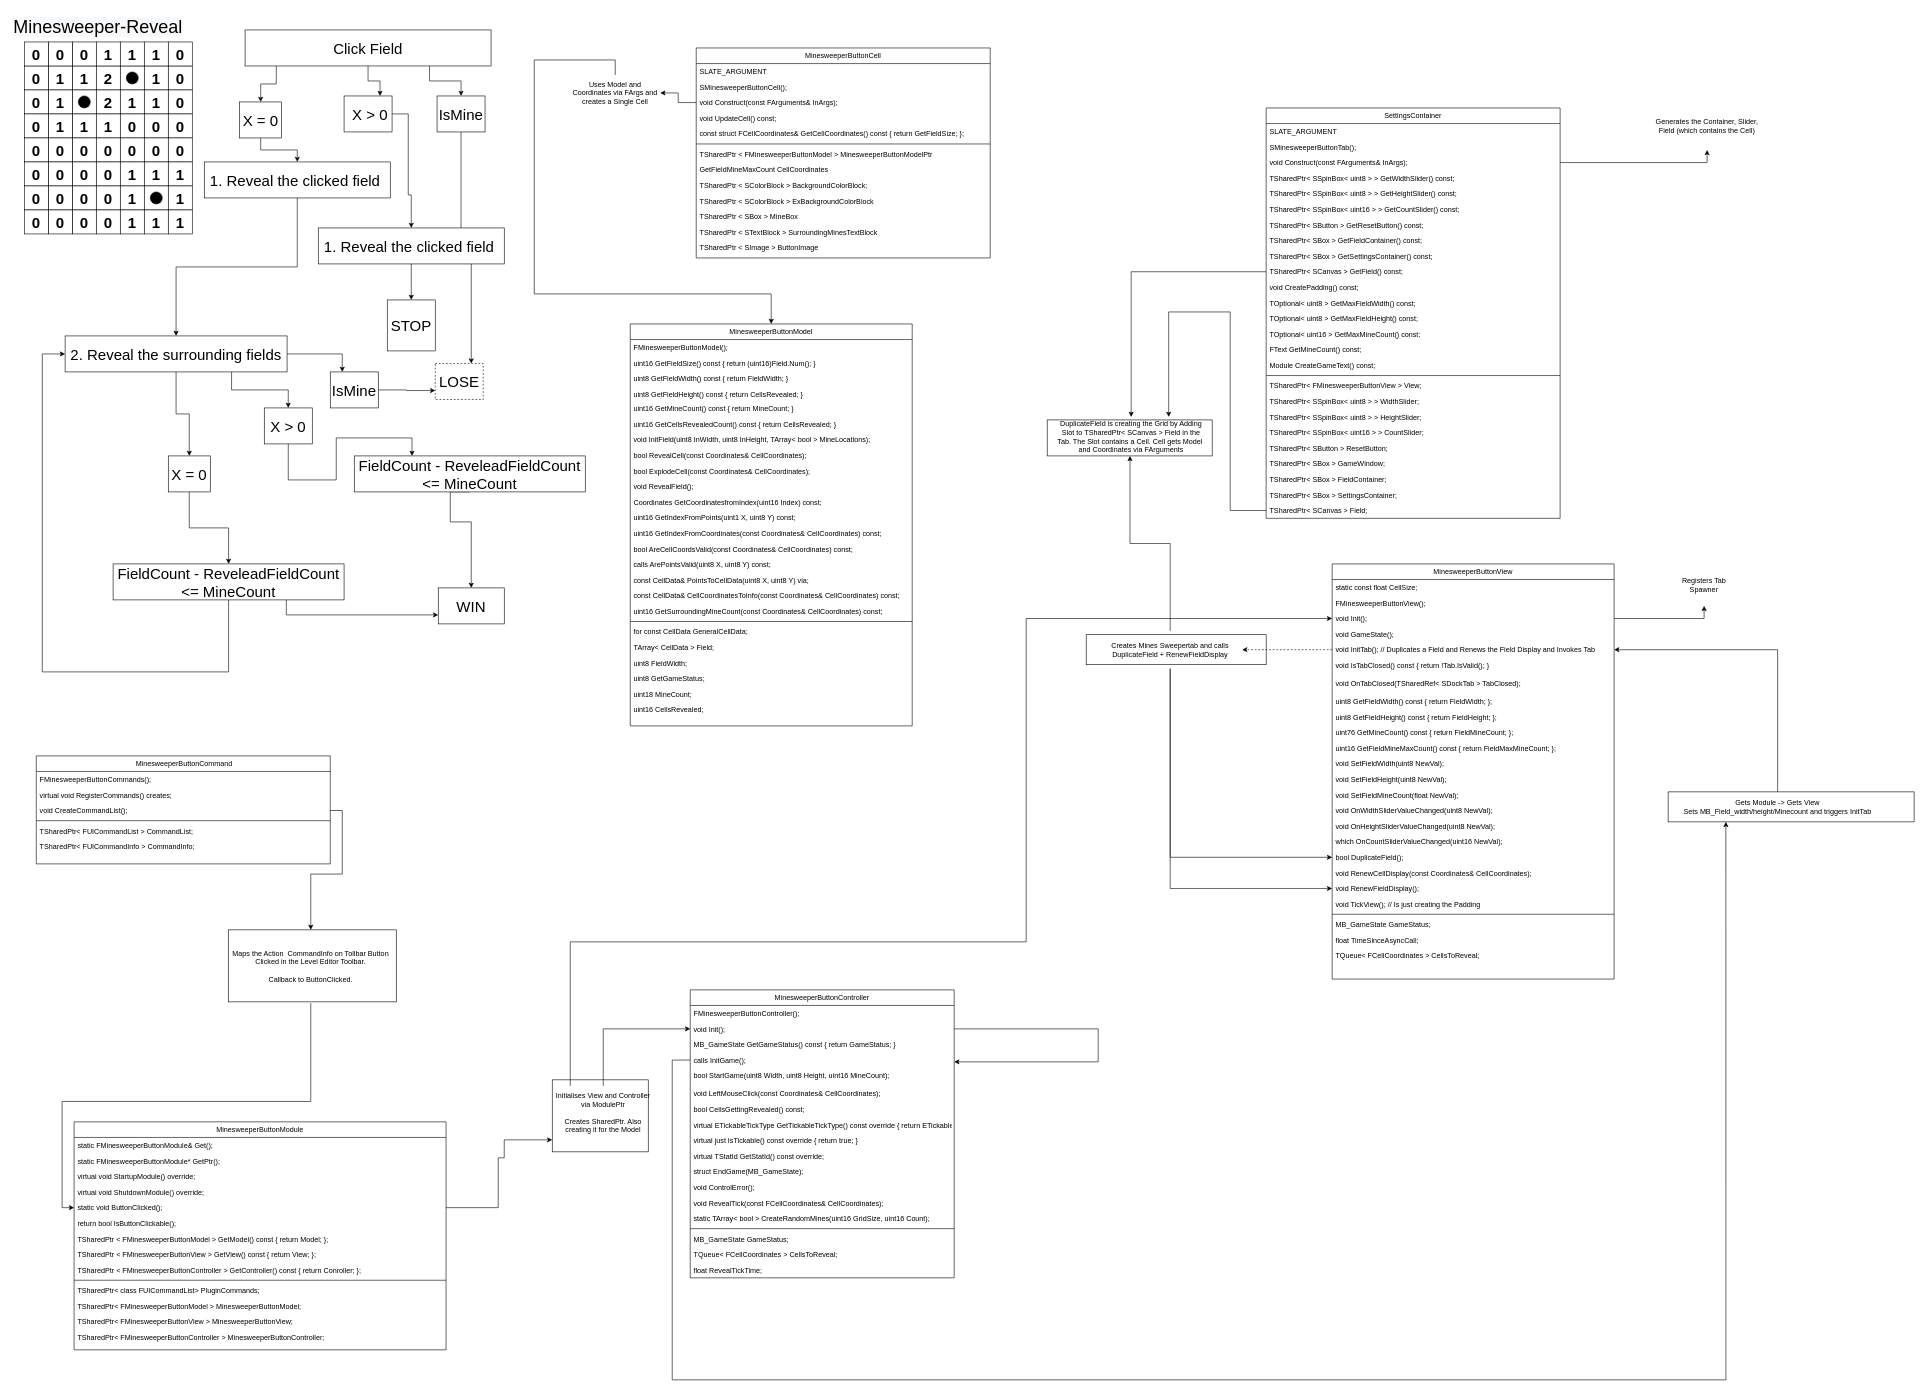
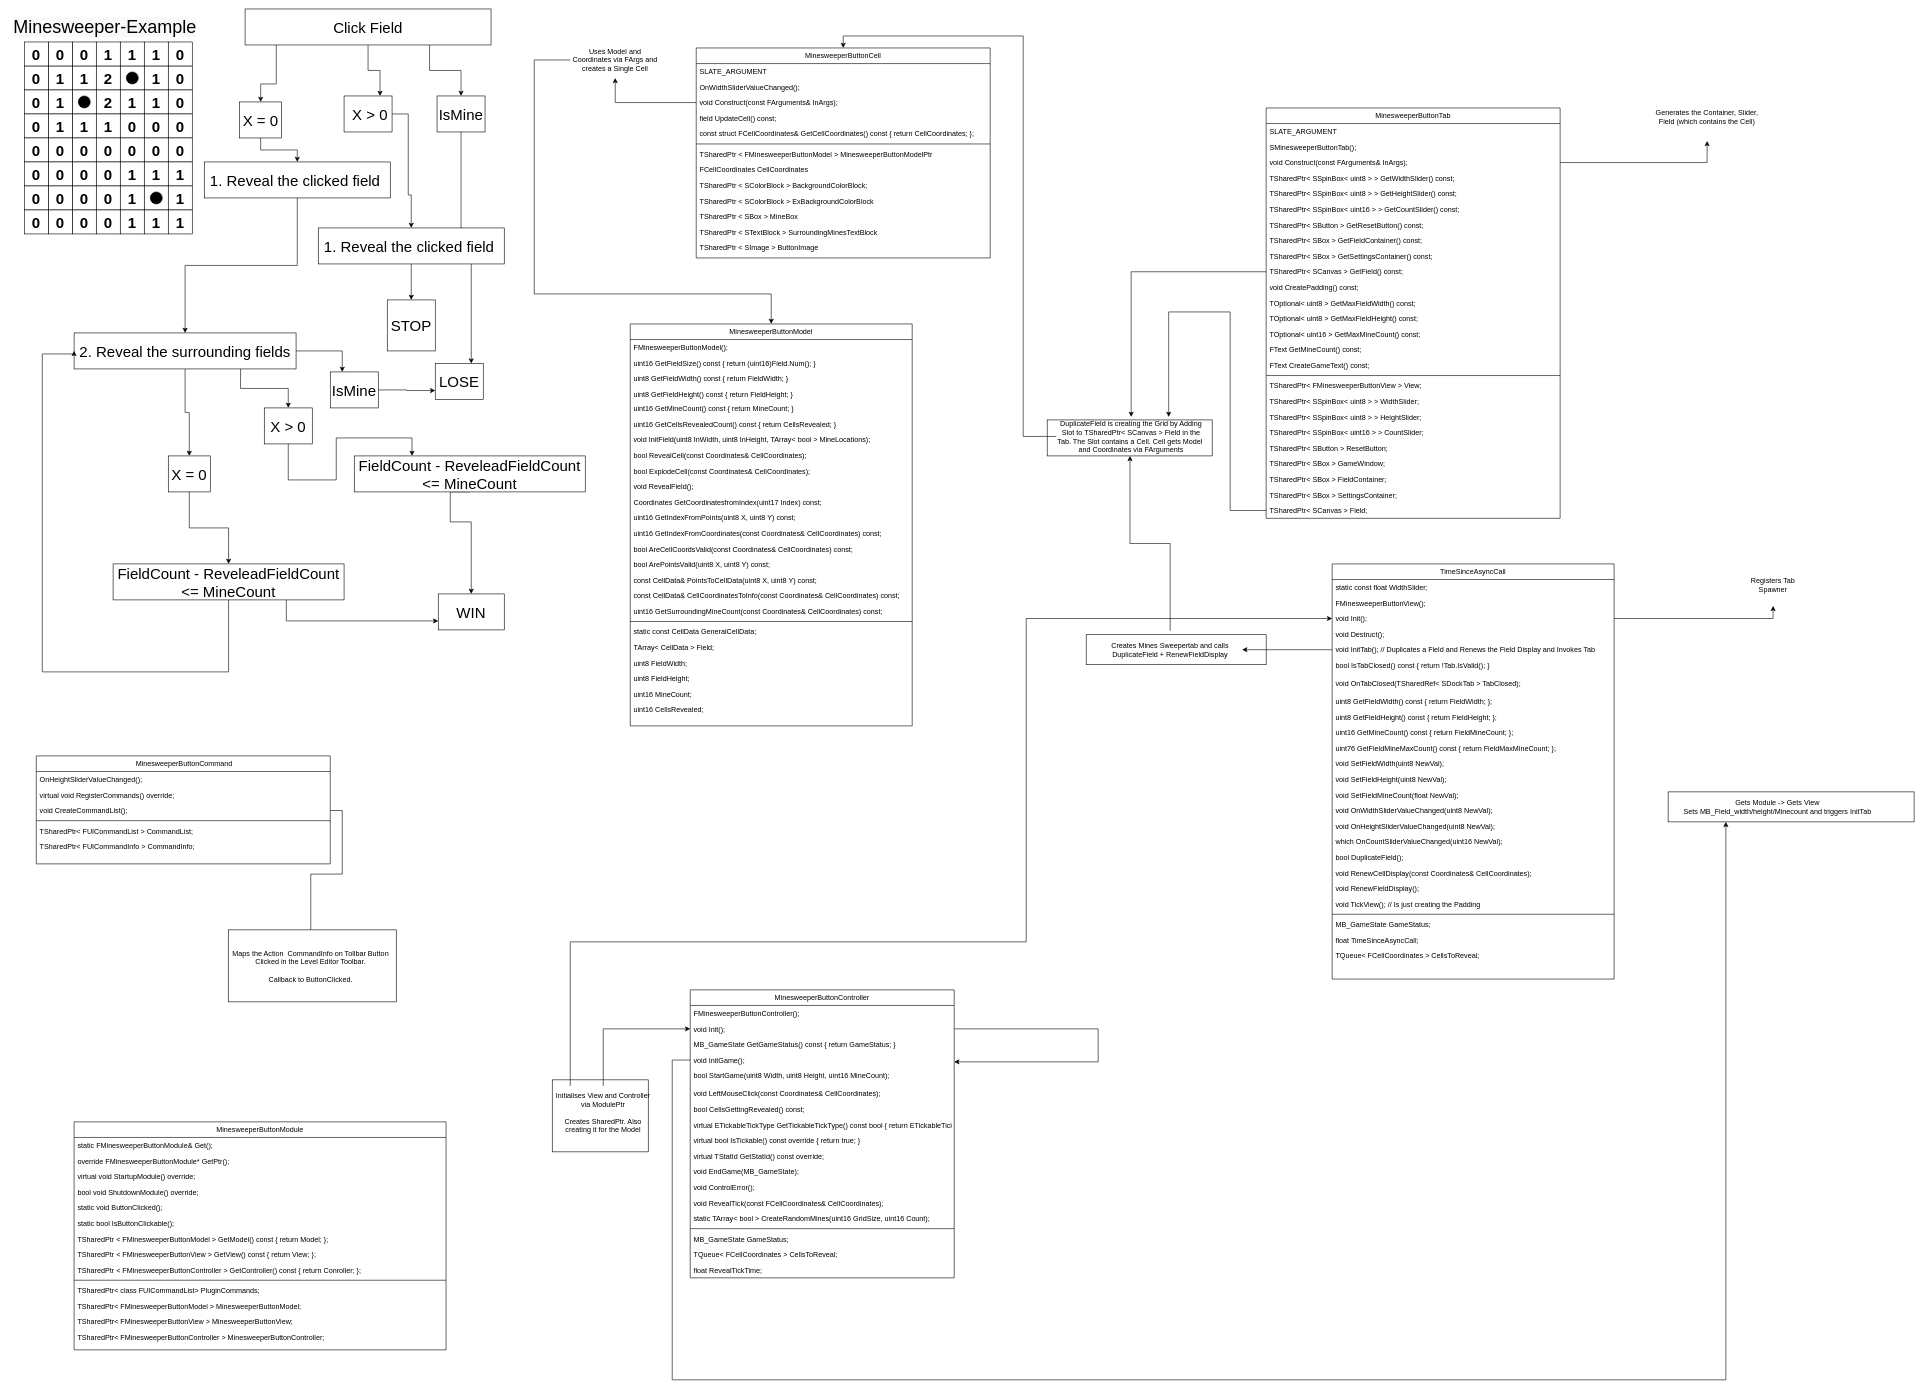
node "Minesweeper-Reveal": label "Minesweeper-Reveal" -> "Minesweeper-Example"
node "Click Field": moved (368, 48) -> (368, 27)
node "SMinesweeperButtonCell();": label "SMinesweeperButtonCell();" -> "OnWidthSliderValueChanged();"
node "Uses Model and Coordinates via FArgs and creates a Single Cell": moved (615, 93) -> (615, 60)
node "SettingsContainer": label "SettingsContainer" -> "MinesweeperButtonTab"
node "void UpdateCell() const;": label "void UpdateCell() const;" -> "field UpdateCell() const;"
node "Generates the Container, Slider, Field (which contains the Cell)": moved (1707, 126) -> (1707, 117)
node "const struct FCellCoordinates& GetCellCoordinates() const { return GetFieldSize; };": label "const struct FCellCoordinates& GetCellCoordinates() const { return GetFieldSize; };" -> "const struct FCellCoordinates& GetCellCoordinates() const { return CellCoordinates; };"
node "GetFieldMineMaxCount CellCoordinates": label "GetFieldMineMaxCount CellCoordinates" -> "FCellCoordinates CellCoordinates"
node "2. Reveal the surrounding fields": moved (176, 354) -> (185, 351)
node "Module CreateGameText() const;": label "Module CreateGameText() const;" -> "FText CreateGameText() const;"
node "LOSE": style dashed -> solid
node "uint8 GetFieldHeight() const { return CellsRevealed; }": label "uint8 GetFieldHeight() const { return CellsRevealed; }" -> "uint8 GetFieldHeight() const { return FieldHeight; }"
edge "DuplicateField is creating the Grid by Adding Slot to TSharedPtr< SCanvas > Field in the Tab. The Slot contains a Cell. Cell gets Model and Coordinates via FArguments" -> "MinesweeperButtonCell": added
node "Coordinates GetCoordinatesfromIndex(uint16 Index) const;": label "Coordinates GetCoordinatesfromIndex(uint16 Index) const;" -> "Coordinates GetCoordinatesfromIndex(uint17 Index) const;"
node "uint16 GetIndexFromPoints(uint1 X, uint8 Y) const;": label "uint16 GetIndexFromPoints(uint1 X, uint8 Y) const;" -> "uint16 GetIndexFromPoints(uint8 X, uint8 Y) const;"
node "calls ArePointsValid(uint8 X, uint8 Y) const;": label "calls ArePointsValid(uint8 X, uint8 Y) const;" -> "bool ArePointsValid(uint8 X, uint8 Y) const;"
node "MinesweeperButtonView": label "MinesweeperButtonView" -> "TimeSinceAsyncCall"
node "const CellData& PointsToCellData(uint8 X, uint8 Y) via;": label "const CellData& PointsToCellData(uint8 X, uint8 Y) via;" -> "const CellData& PointsToCellData(uint8 X, uint8 Y) const;"
node "Registers Tab Spawner": moved (1704, 585) -> (1773, 585)
node "static const float CellSize;": label "static const float CellSize;" -> "static const float WidthSlider;"
node "WIN": moved (471, 606) -> (471, 612)
node "for const CellData GeneralCellData;": label "for const CellData GeneralCellData;" -> "static const CellData GeneralCellData;"
node "void GameState();": label "void GameState();" -> "void Destruct();"
edge "void InitTab(); // Duplicates a Field and Renews the Field Display and Invokes Tab" -> "Creates Mines Sweepertab and calls DuplicateField + RenewFieldDisplay": style dashed -> solid
node "void IsTabClosed() const { return !Tab.IsValid(); }": label "void IsTabClosed() const { return !Tab.IsValid(); }" -> "bool IsTabClosed() const { return !Tab.IsValid(); }"
node "uint8 GetGameStatus;": label "uint8 GetGameStatus;" -> "uint8 FieldHeight;"
node "uint18 MineCount;": label "uint18 MineCount;" -> "uint16 MineCount;"
edge "Gets Module -> Gets View Sets MB_Field_width/height/Minecount and triggers InitTab" -> "void InitTab(); // Duplicates a Field and Renews the Field Display and Invokes Tab": removed
node "uint76 GetMineCount() const { return FieldMineCount; };": label "uint76 GetMineCount() const { return FieldMineCount; };" -> "uint16 GetMineCount() const { return FieldMineCount; };"
node "uint16 GetFieldMineMaxCount() const { return FieldMaxMineCount; };": label "uint16 GetFieldMineMaxCount() const { return FieldMaxMineCount; };" -> "uint76 GetFieldMineMaxCount() const { return FieldMaxMineCount; };"
node "FMinesweeperButtonCommands();": label "FMinesweeperButtonCommands();" -> "OnHeightSliderValueChanged();"
node "virtual void RegisterCommands() creates;": label "virtual void RegisterCommands() creates;" -> "virtual void RegisterCommands() override;"
edge "Creates Mines Sweepertab and calls DuplicateField + RenewFieldDisplay" -> "bool DuplicateField();": removed
edge "Creates Mines Sweepertab and calls DuplicateField + RenewFieldDisplay" -> "void RenewFieldDisplay();": removed
edge "void CreateCommandList();" -> "Maps the Action CommandInfo on Tollbar Button Clicked in the Level Editor Toolbar. Callback to ButtonClicked.": arrowhead classic -> none
node "calls InitGame();": label "calls InitGame();" -> "void InitGame();"
edge "Maps the Action CommandInfo on Tollbar Button Clicked in the Level Editor Toolbar. Callback to ButtonClicked." -> "static void ButtonClicked();": removed
node "virtual ETickableTickType GetTickableTickType() const override { return ETickableTickType::Always; }": label "virtual ETickableTickType GetTickableTickType() const override { return ETickableTickType::Always; }" -> "virtual ETickableTickType GetTickableTickType() const bool { return ETickableTickType::Always; }"
node "virtual just IsTickable() const override { return true; }": label "virtual just IsTickable() const override { return true; }" -> "virtual bool IsTickable() const override { return true; }"
node "static FMinesweeperButtonModule* GetPtr();": label "static FMinesweeperButtonModule* GetPtr();" -> "override FMinesweeperButtonModule* GetPtr();"
node "struct EndGame(MB_GameState);": label "struct EndGame(MB_GameState);" -> "void EndGame(MB_GameState);"
node "virtual void ShutdownModule() override;": label "virtual void ShutdownModule() override;" -> "bool void ShutdownModule() override;"
edge "static void ButtonClicked();" -> "Initialises View and Controller via ModulePtr Creates SharedPtr. Also creating it for the Model": removed
node "return bool IsButtonClickable();": label "return bool IsButtonClickable();" -> "static bool IsButtonClickable();"
